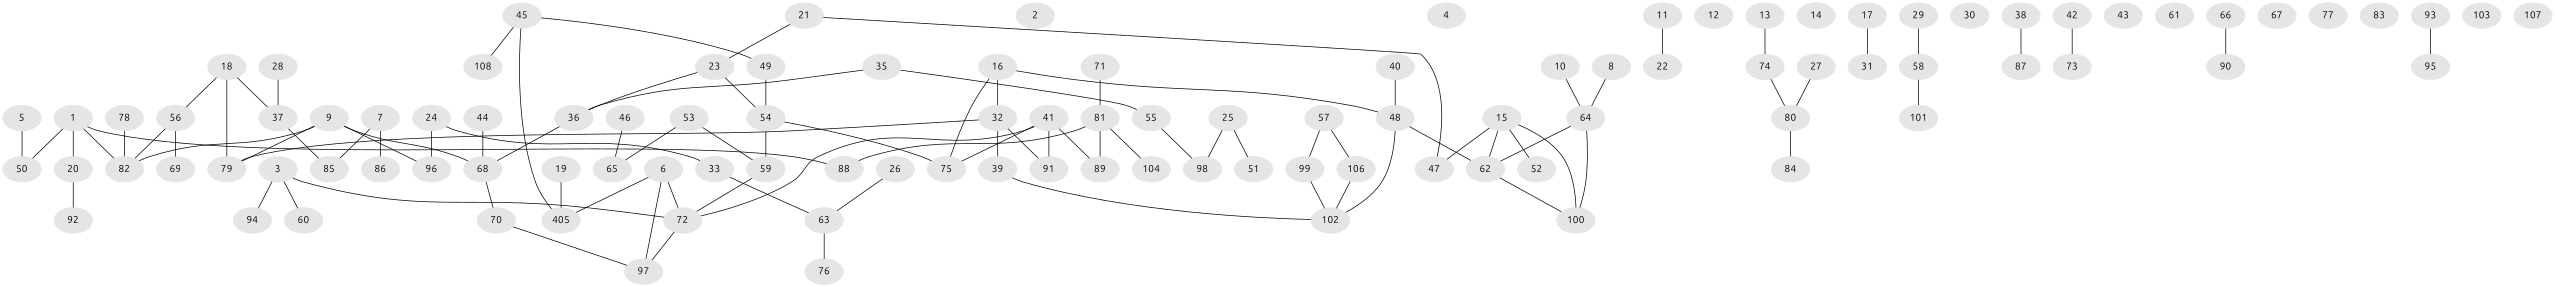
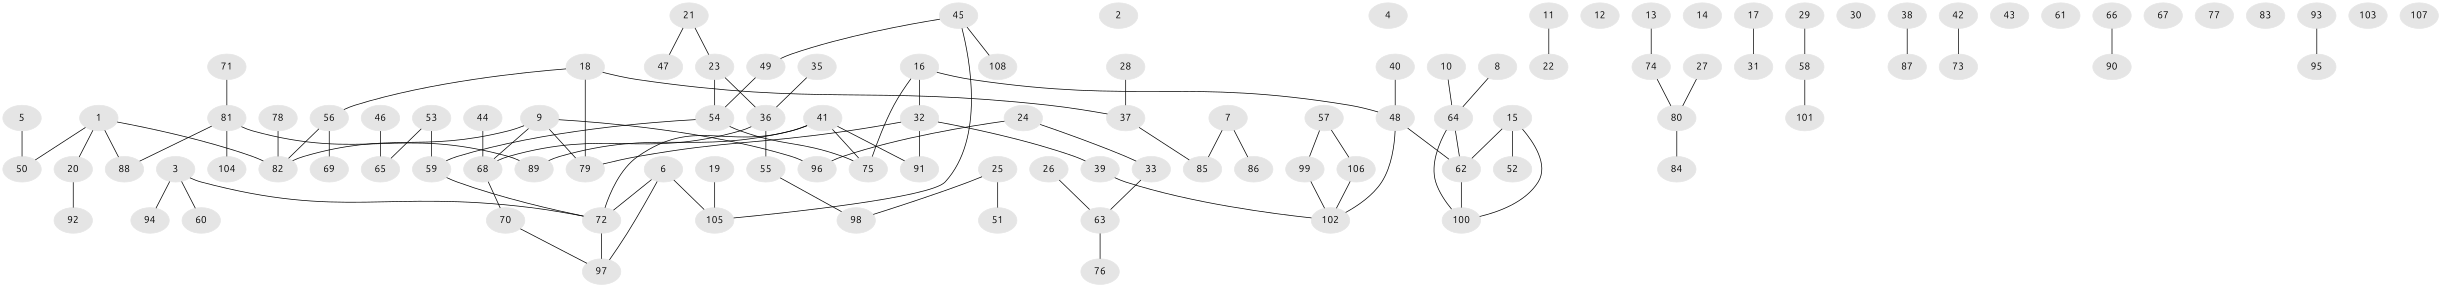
edge "35" -- "55": now "36" -- "55"
edge "15" -- "47": removed
node "405": label "405" -> "105"
